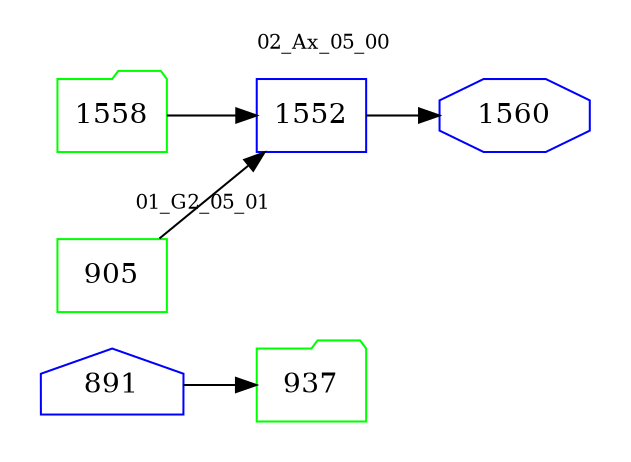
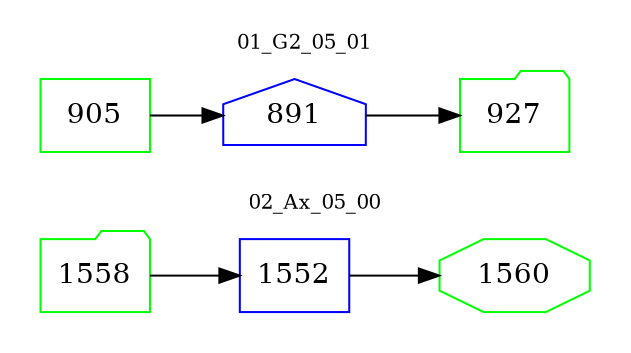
node "1560": color blue -> green
edge "905" -> "1552": now "905" -> "891"
node "937": label "937" -> "927"
